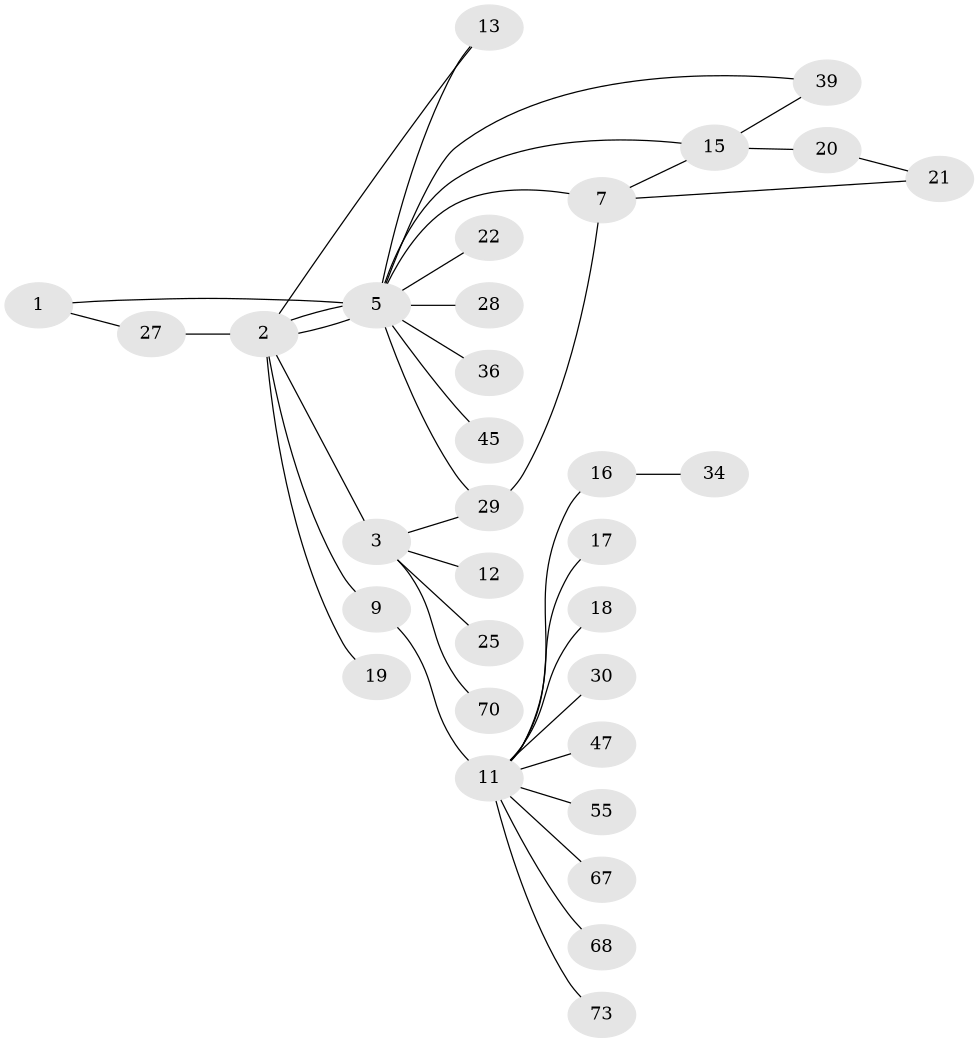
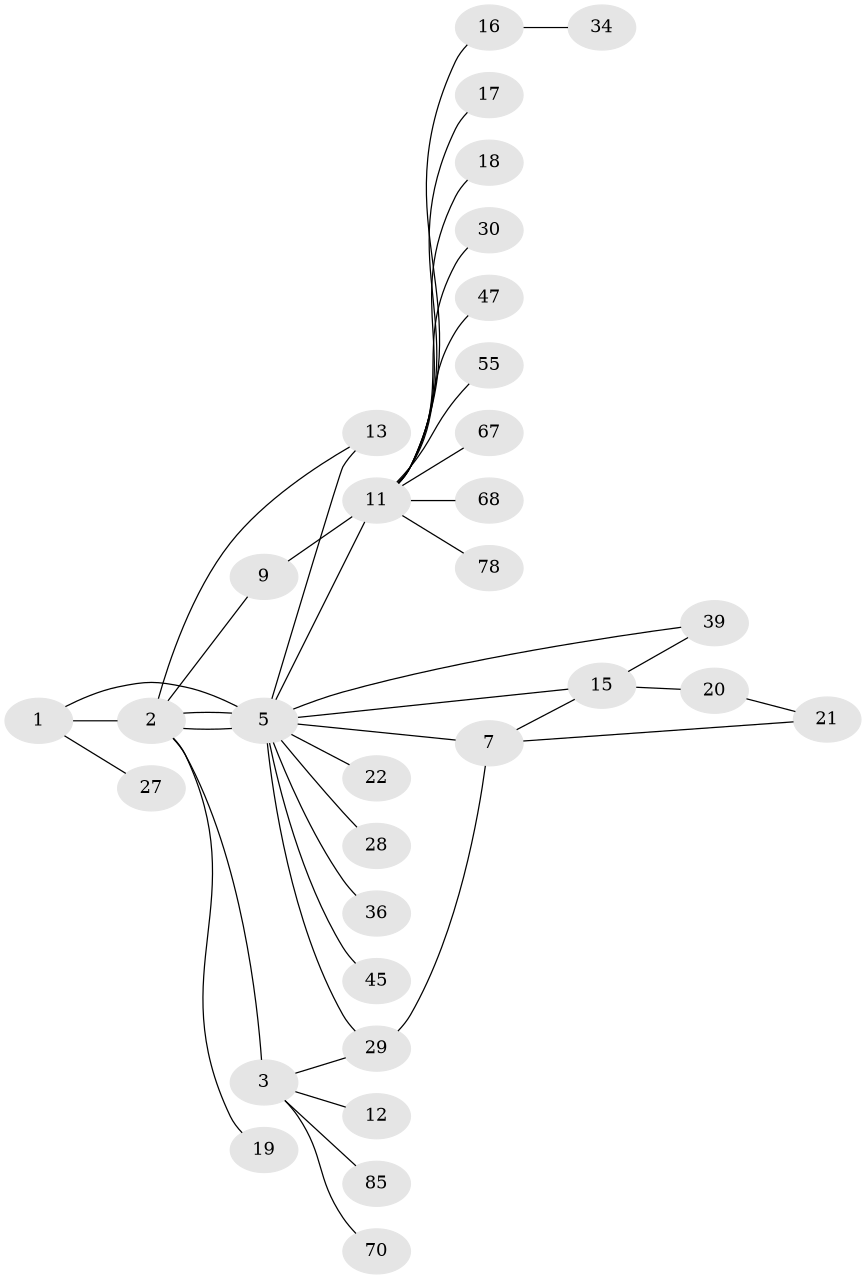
edge "27" -- "2": now "1" -- "2"
edge "11" -- "5": added
node "25": label "25" -> "85"
node "73": label "73" -> "78"
